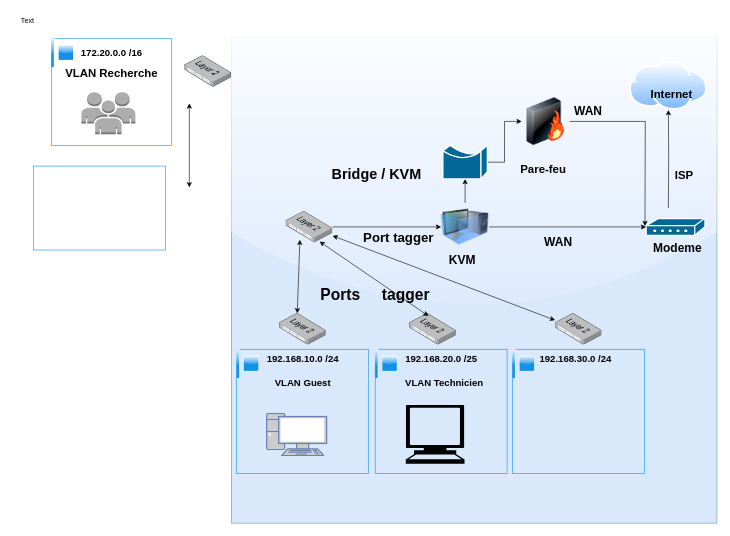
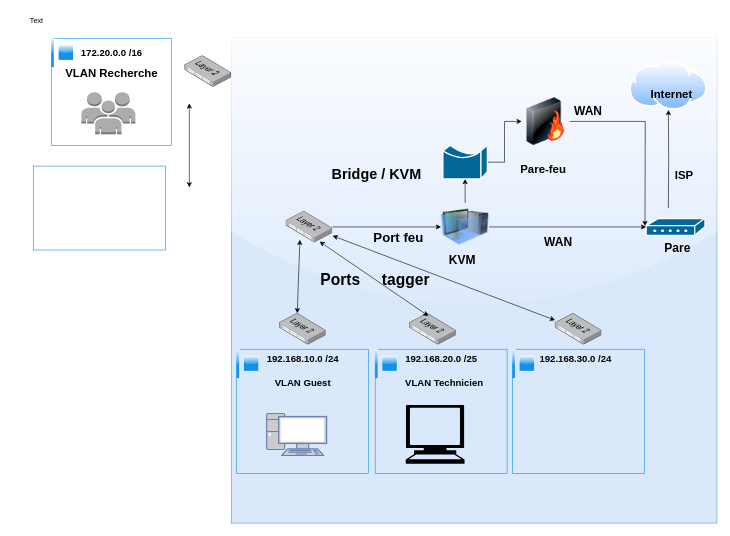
node "Text": moved (27, 21) -> (36, 21)
node "Port tagger": label "Port tagger" -> "Port feu"
node "Modeme": label "Modeme" -> "Pare"
node "Ports tagger": moved (375, 296) -> (375, 281)
